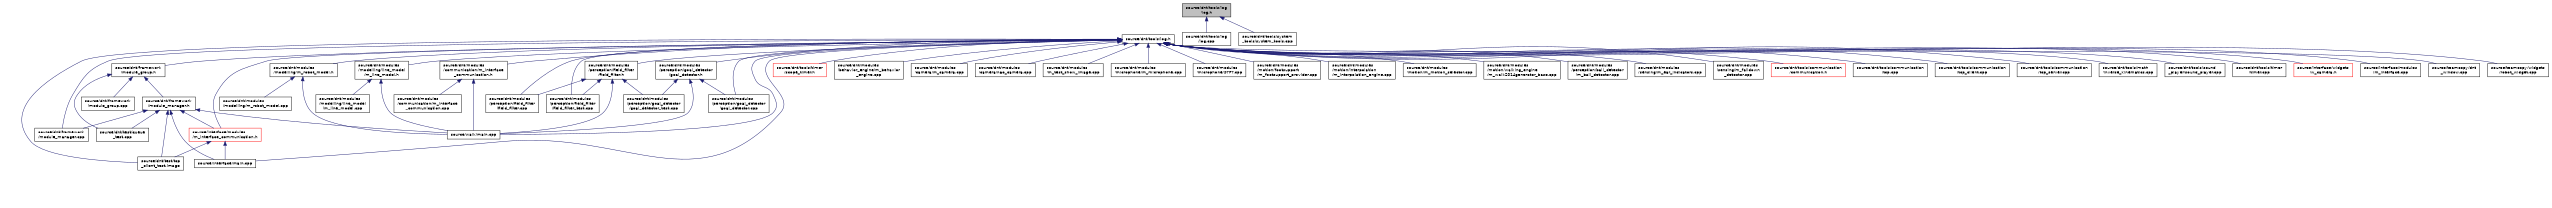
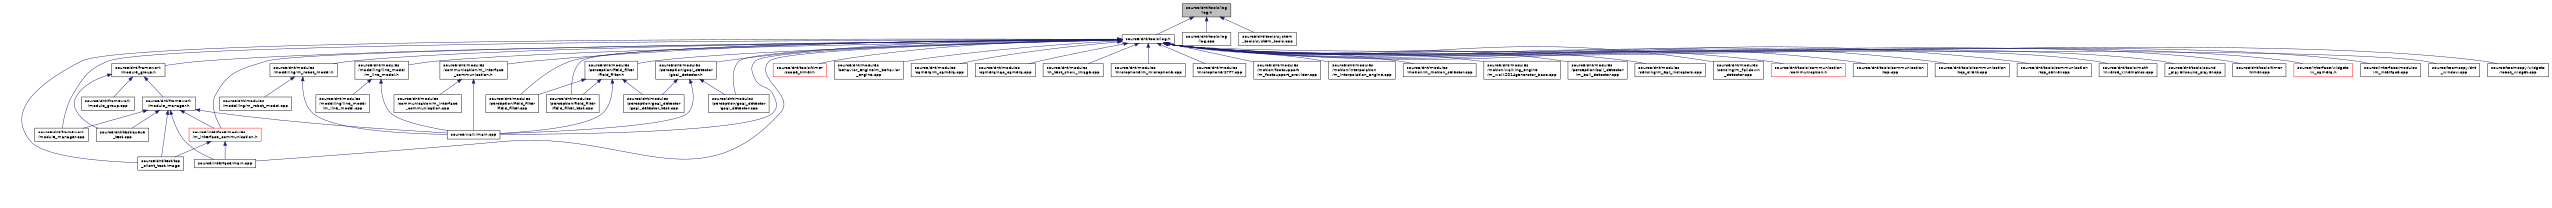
edge "source/dnt/tools/log.h" -> "source/dnt/tools/log /log.h": added
